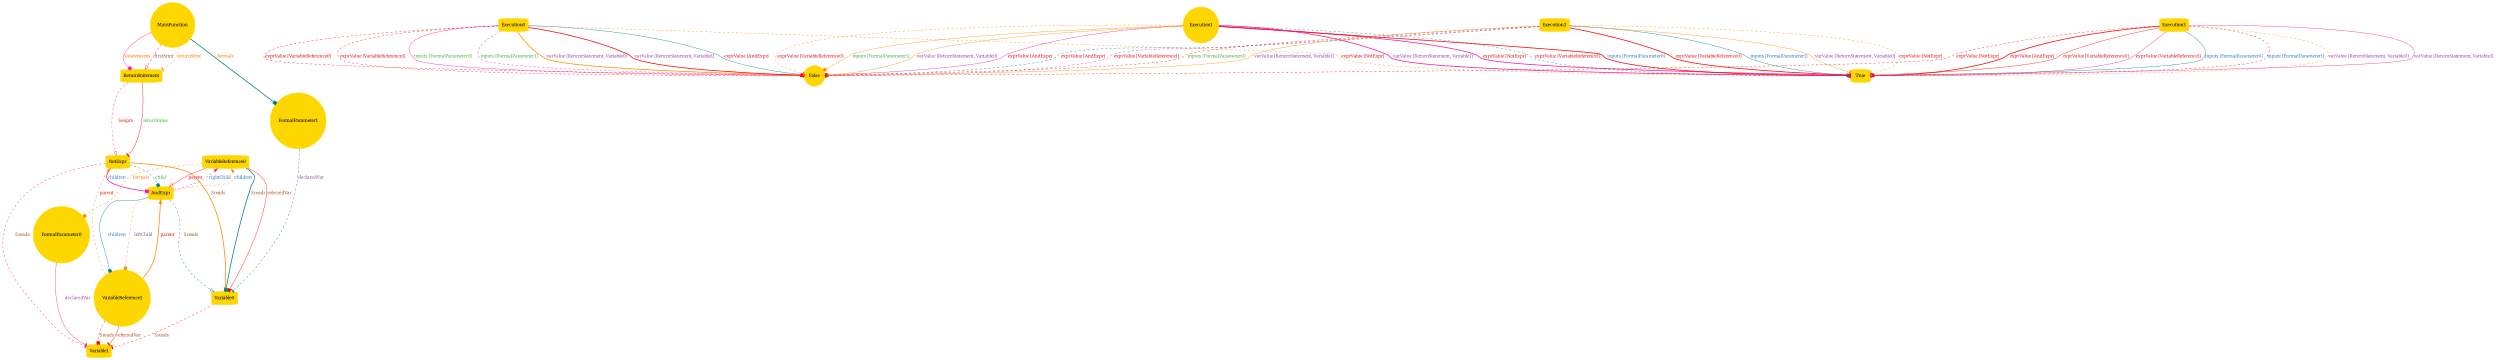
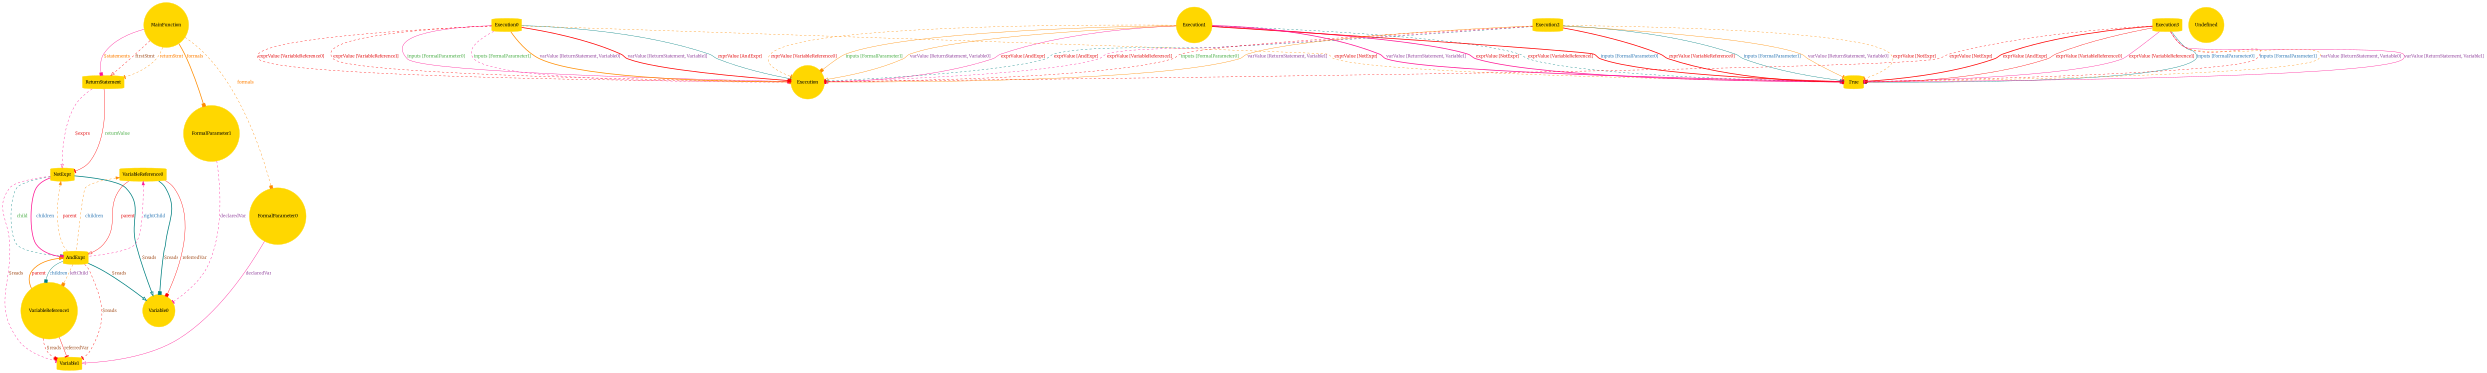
node "Undefined": added
edge "MainFunction" -> "FormalParameter1": color teal -> darkorange
node "False": label "False" -> "Execution"
edge "VariableReference0" -> "FormalParameter0": now "MainFunction" -> "FormalParameter0"
edge "NotExpr" -> "Variable0": color darkorange -> teal
edge "VariableReference1" -> "NotExpr": now "AndExpr" -> "NotExpr"
edge "FormalParameter1" -> "Variable0": color teal -> deeppink
edge "AndExpr" -> "Variable0": style dashed -> bold
node "Variable0": shape cylinder -> circle
edge "FormalParameter0" -> "Variable1": arrowhead tee -> onormal
edge "Variable0" -> "Variable1": now "AndExpr" -> "Variable1"
